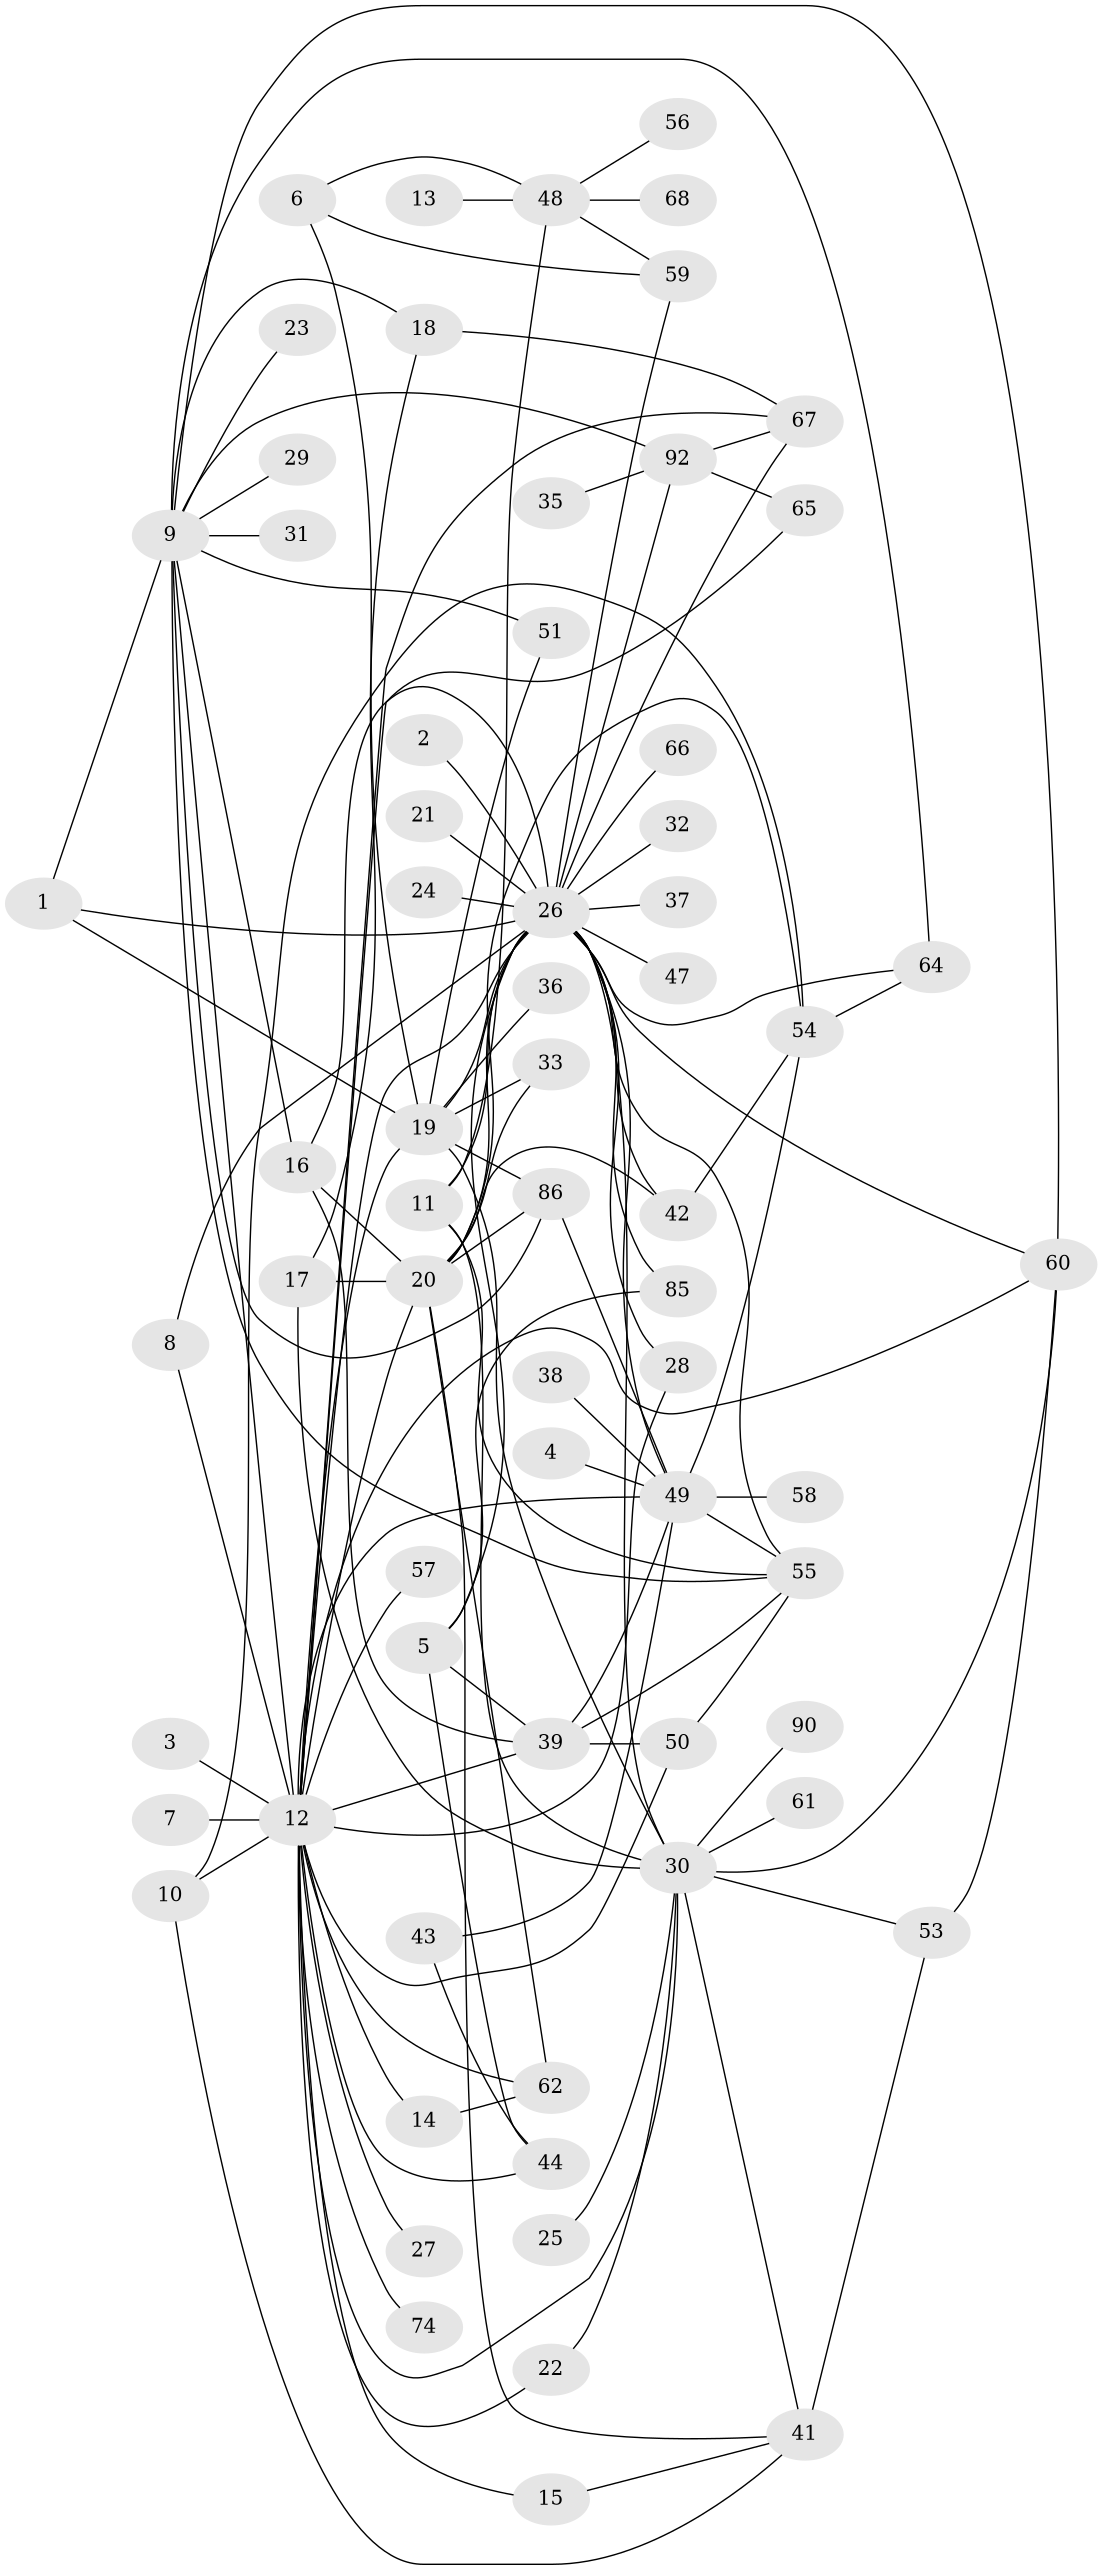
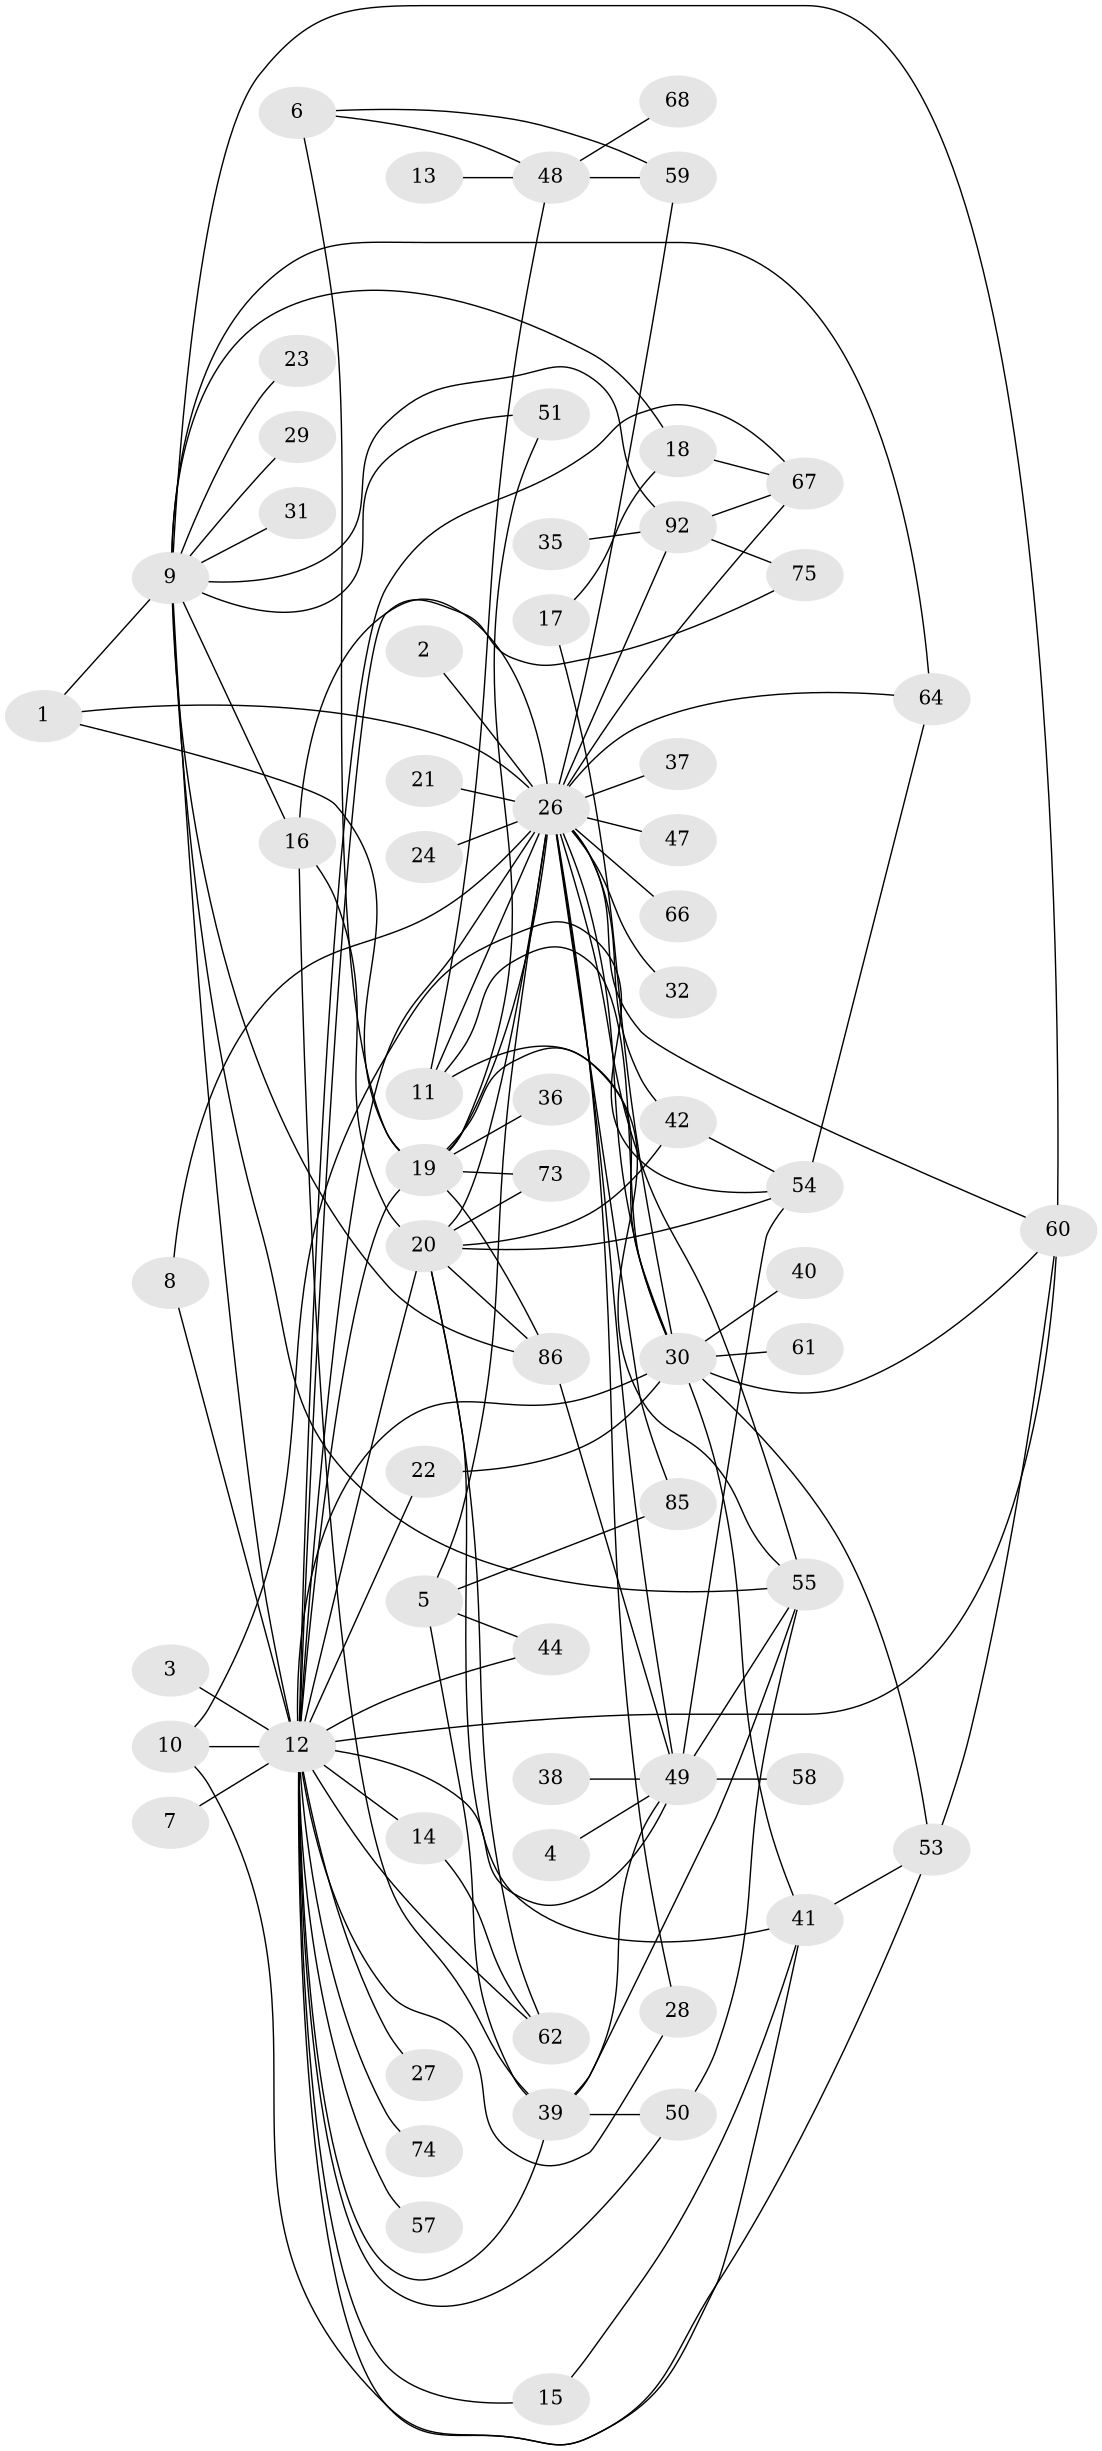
node "56": removed
node "65": label "65" -> "75"
node "33": label "33" -> "73"
edge "17" -- "20": removed
node "90": label "90" -> "40"
node "43": removed
node "25": removed
edge "12" -- "53": added
